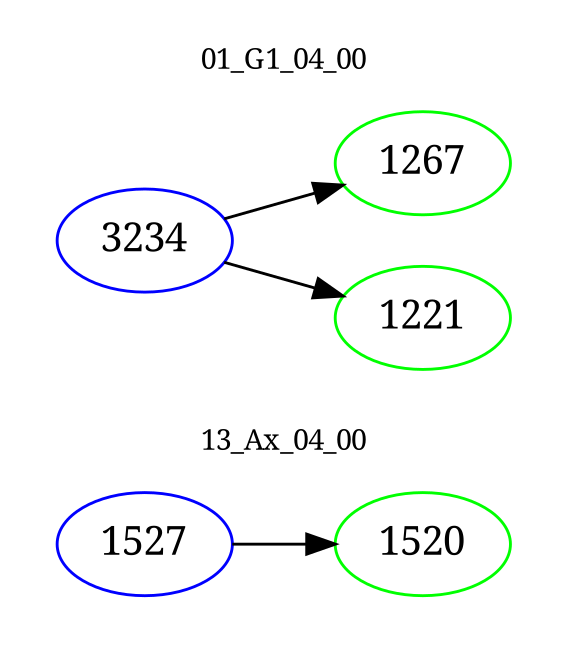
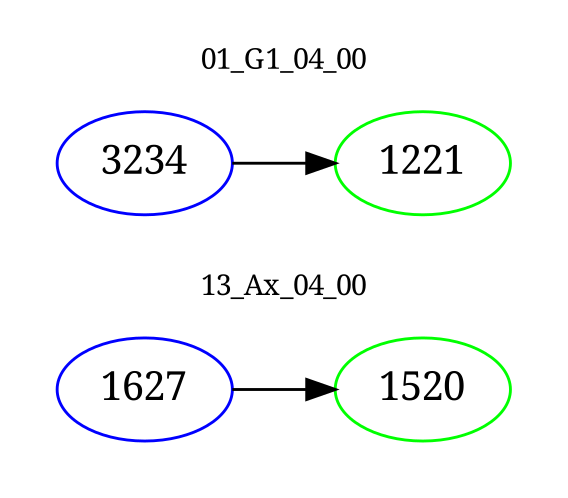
node "1267": removed
node "1527": label "1527" -> "1627"
